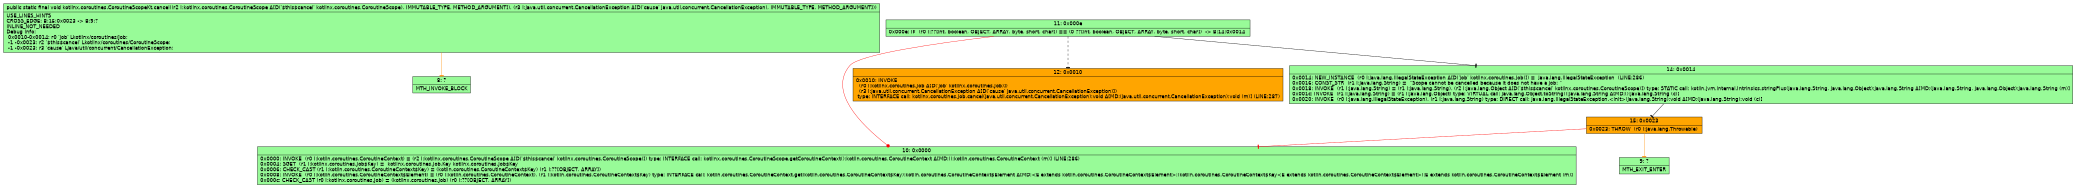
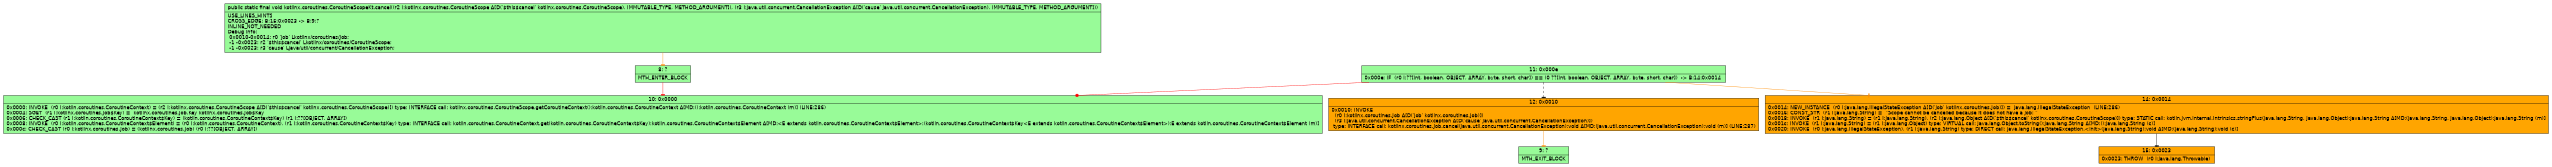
edge "11: 0x000e" -> "14: 0x0014": color black -> darkorange
node "14: 0x0014": fillcolor palegreen -> orange
node "8: ?": text "MTH_INVOKE_BLOCK" -> "MTH_ENTER_BLOCK"
edge "15: 0x0023" -> "10: 0x0000": now "8: ?" -> "10: 0x0000"
edge "15: 0x0023" -> "9: ?": now "12: 0x0010" -> "9: ?"
node "9: ?": text "MTH_EXIT_ENTER" -> "MTH_EXIT_BLOCK"
